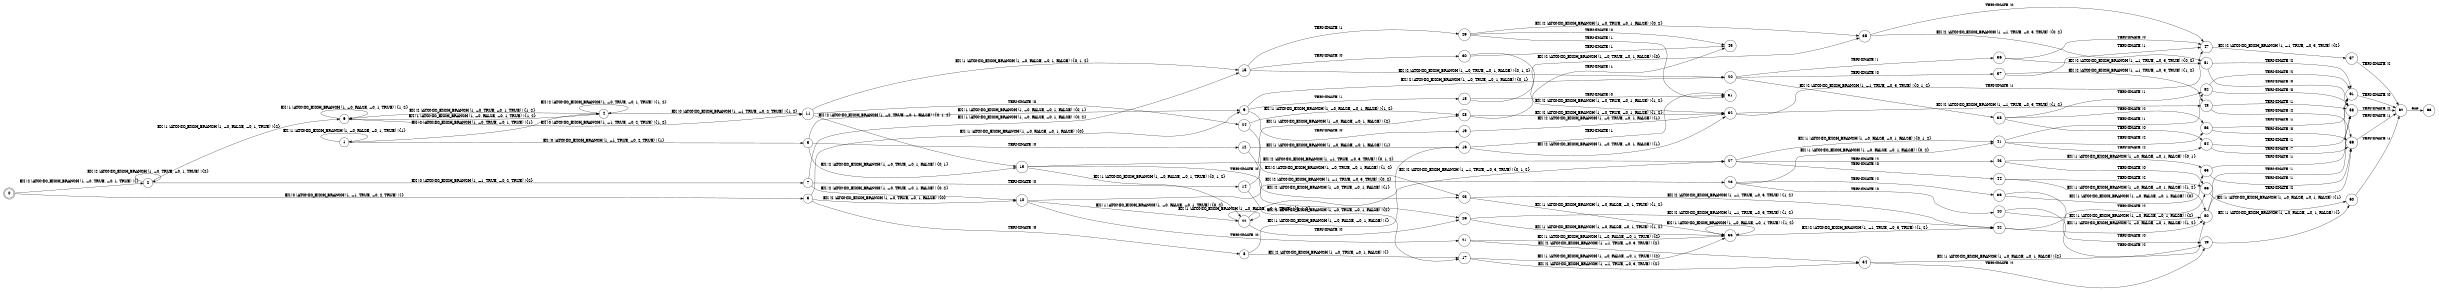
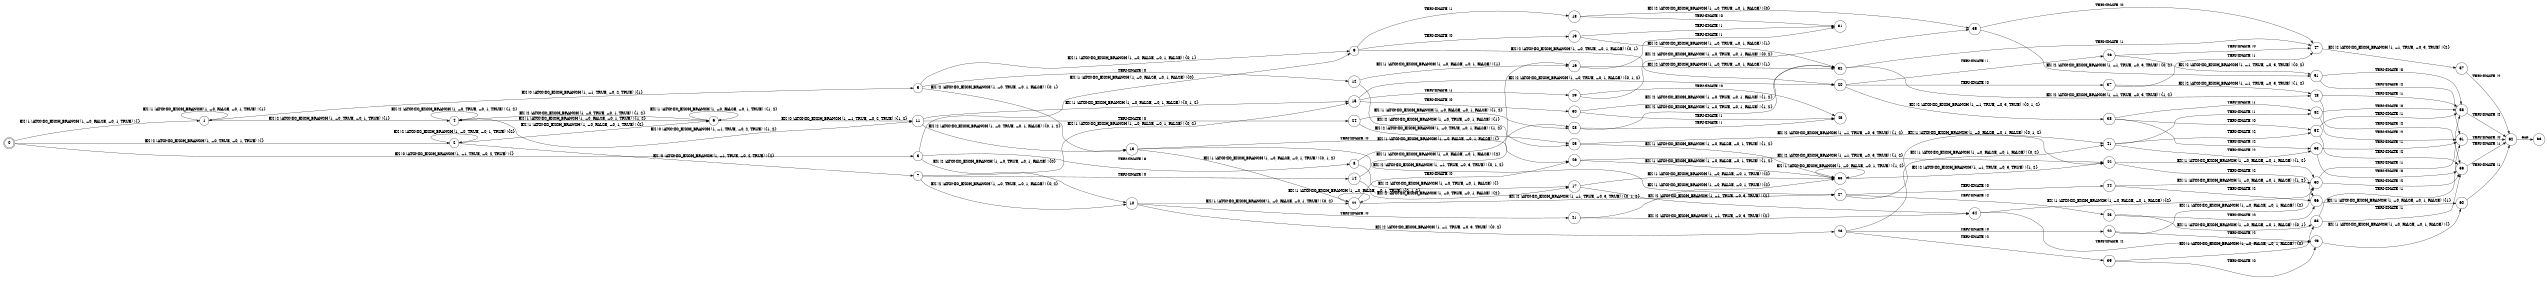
edge "29" -> "31": now "19" -> "31"
node "36": label "36" -> "46"
edge "0" -> "1": added, label "EX !1 !ATOMIC_EXCH_BRANCH (1, +0, FALSE, +0, 1, TRUE) !{}"
edge "54" -> "59": label "TERMINATE !7" -> "TERMINATE !2"
